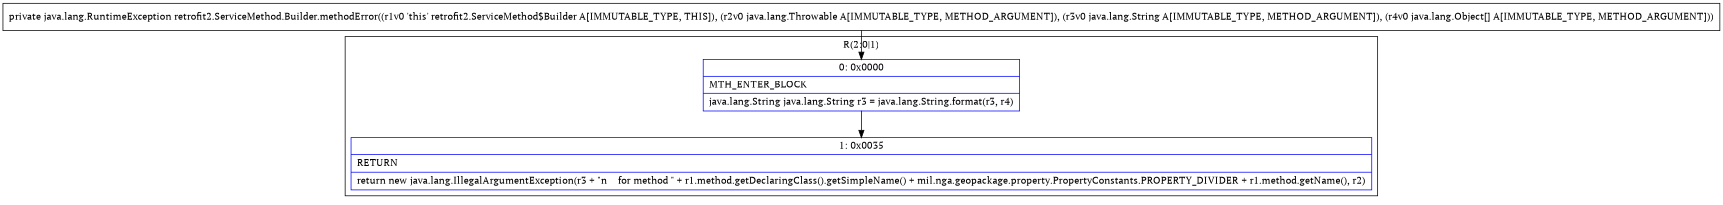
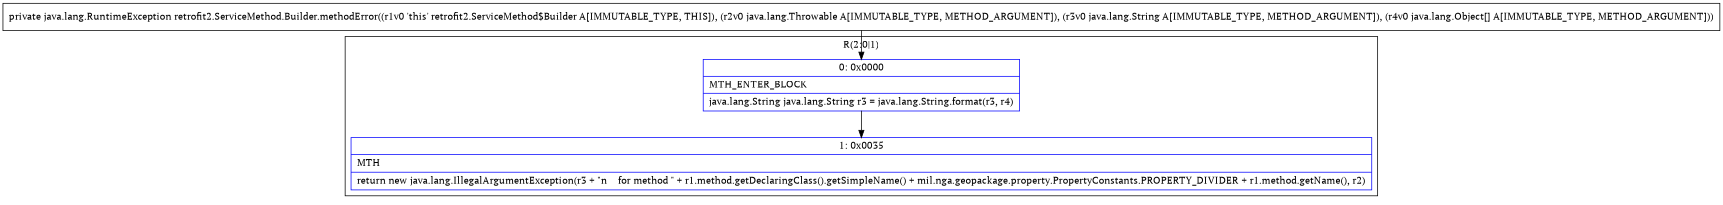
node "1: 0x0035": text "RETURN" -> "MTH"
